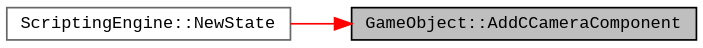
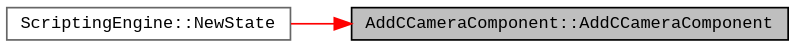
node "GameObject::AddCCameraComponent": label "GameObject::AddCCameraComponent" -> "AddCCameraComponent::AddCCameraComponent"
